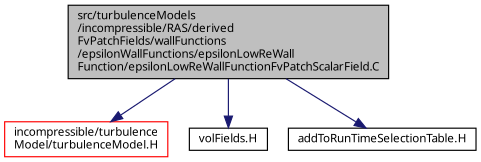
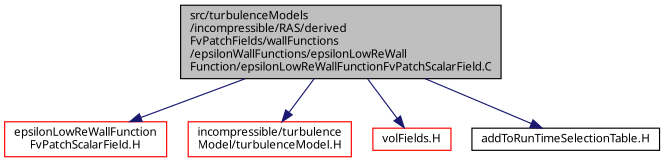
node "epsilonLowReWallFunction FvPatchScalarField.H": added
node "volFields.H": color black -> red
